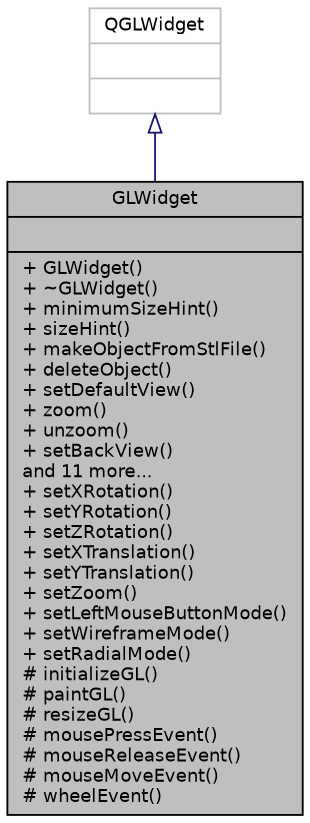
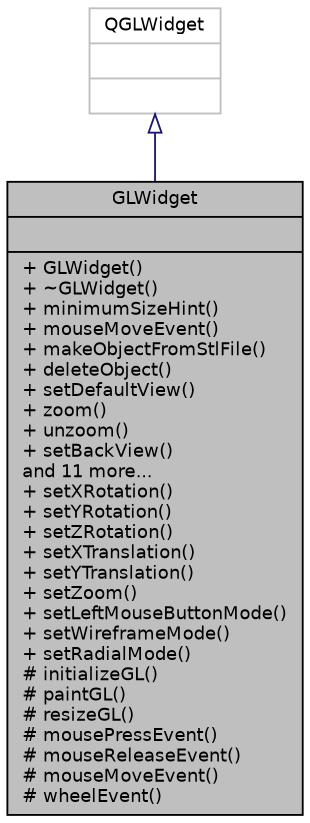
node "GLWidget": text "+ sizeHint()" -> "+ mouseMoveEvent()"
